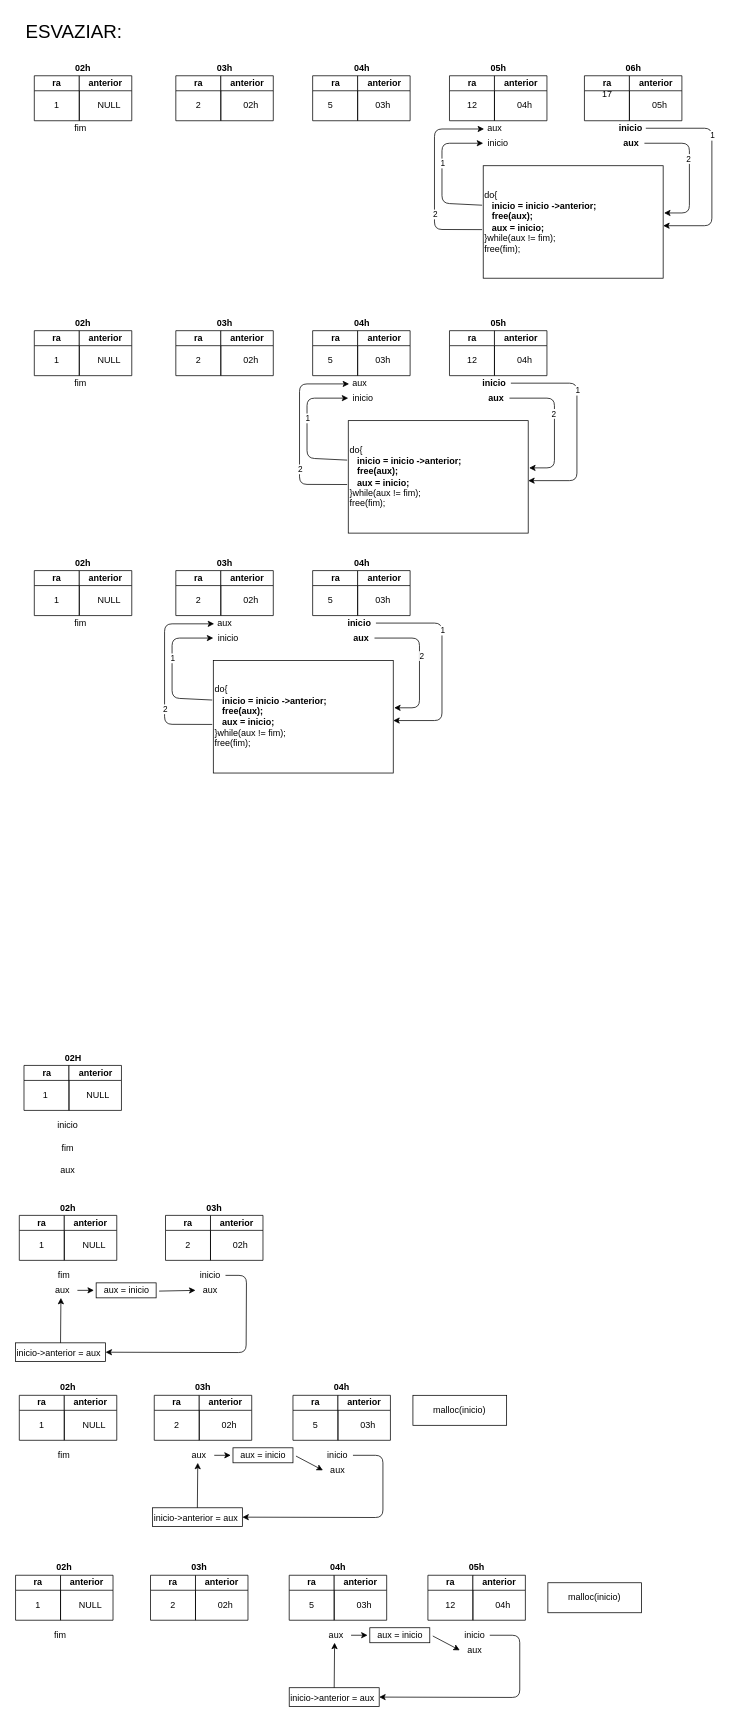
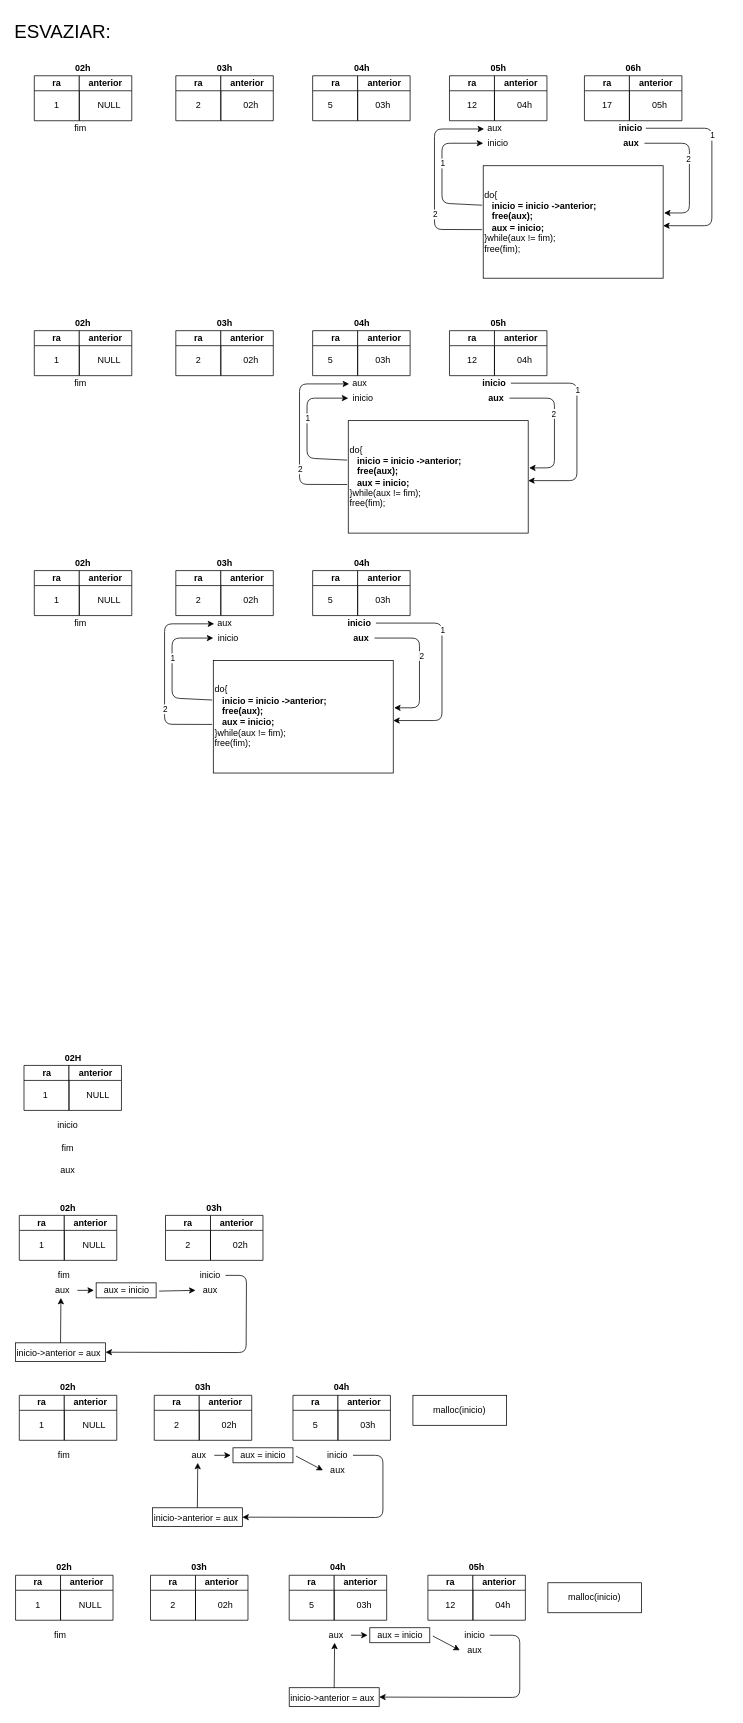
node "ESVAZIAR:": moved (178, 30) -> (167, 30)
node "17": moved (607, 94) -> (607, 105)
